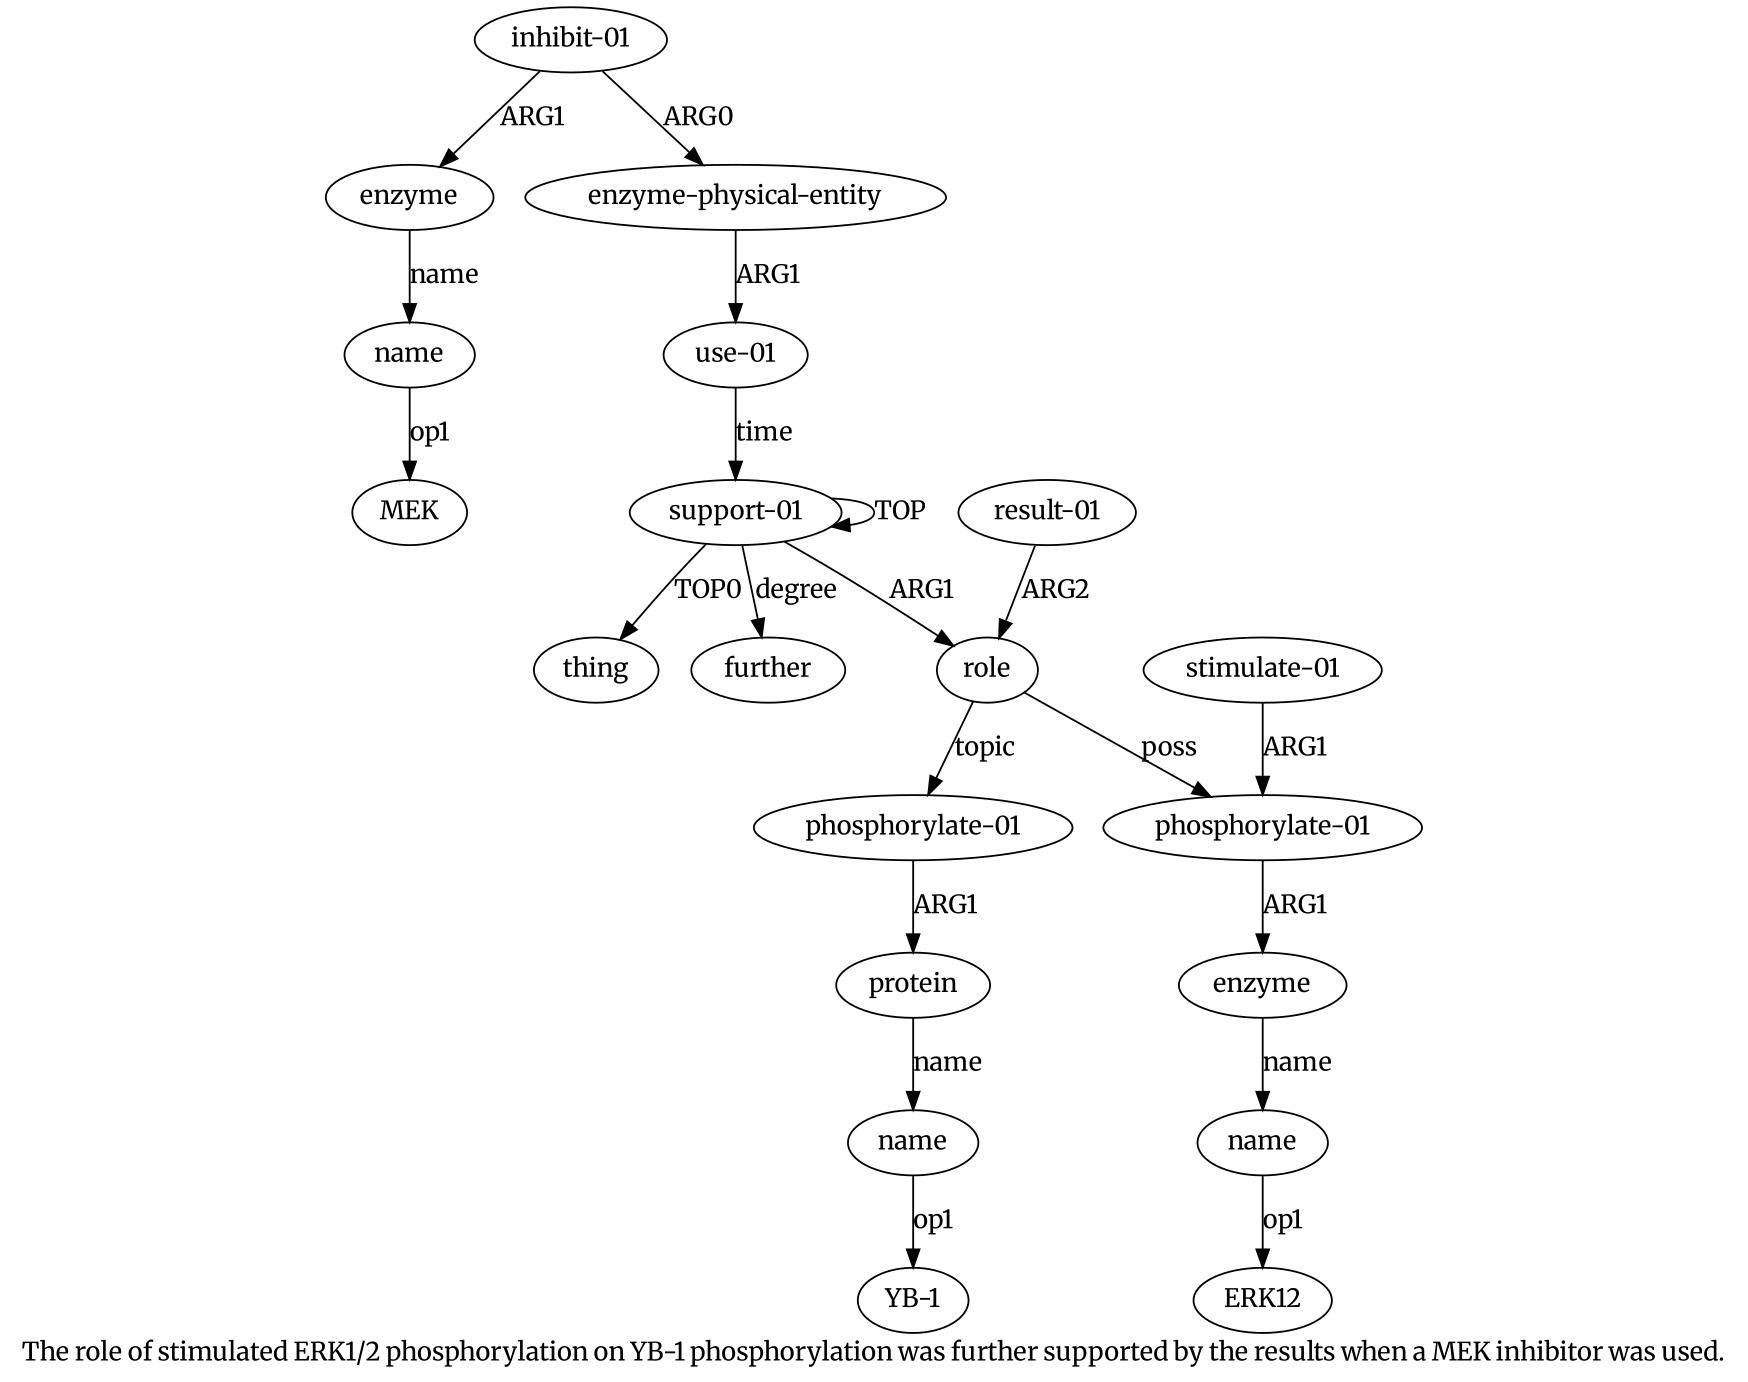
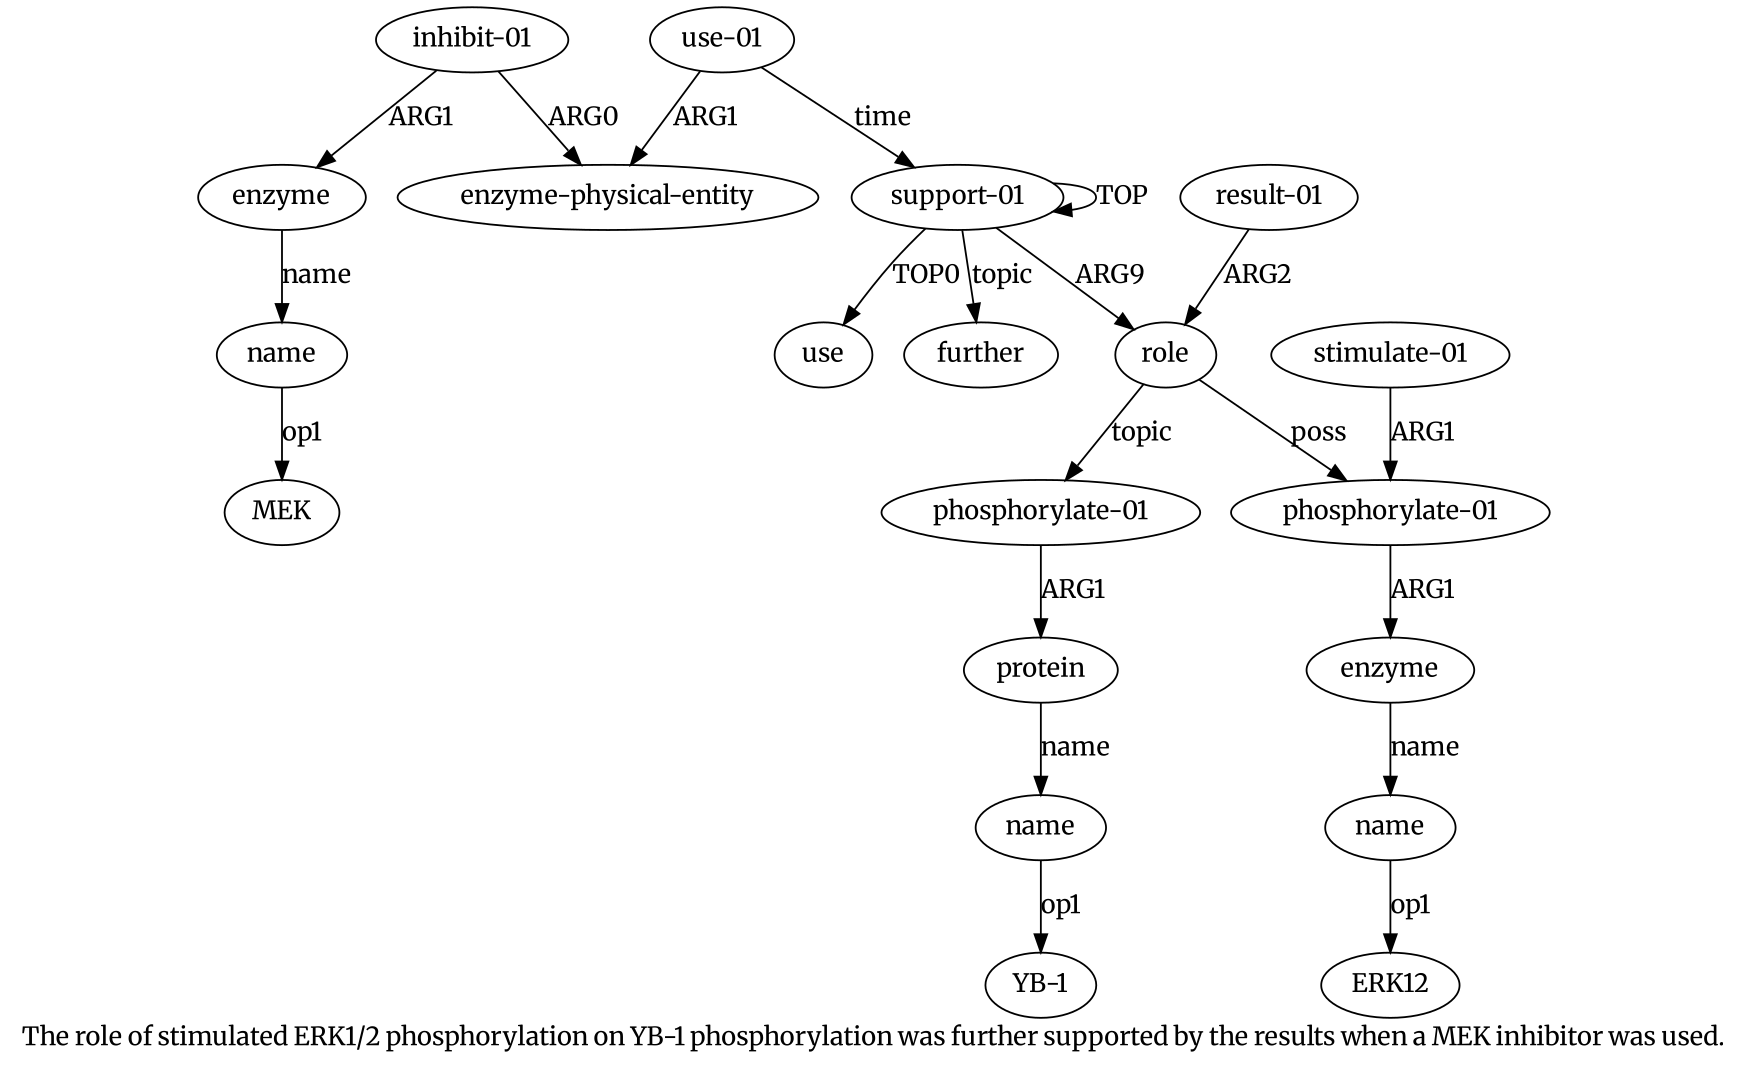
edge "enzyme-physical-entity" -> "use-01": reversed
edge "support-01" -> "further": label "degree" -> "topic"
edge "support-01" -> "role": label "ARG1" -> "ARG9"
node "thing": label "thing" -> "use"
